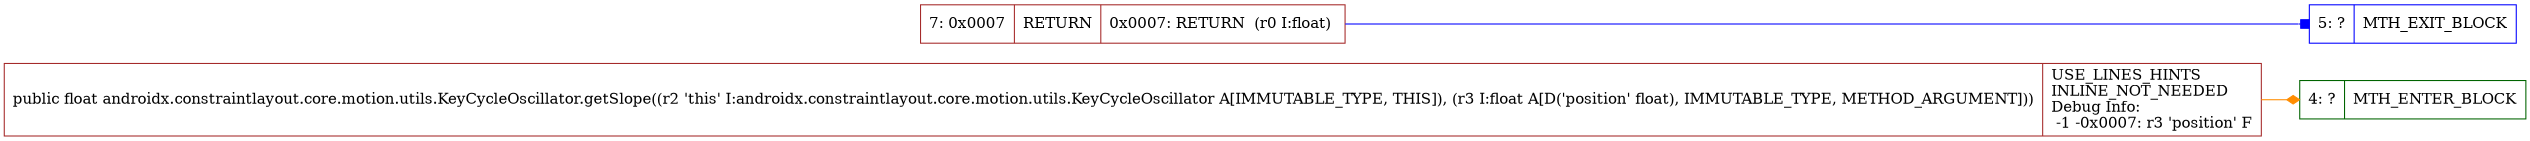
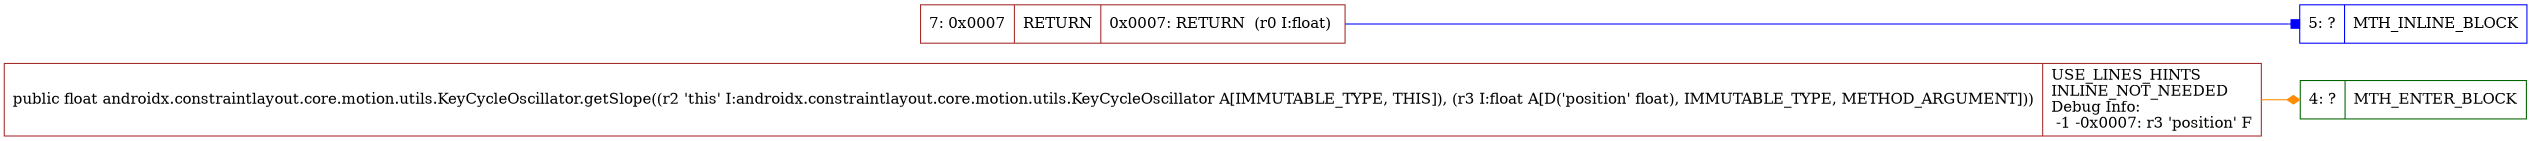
node "5: ?": text "MTH_EXIT_BLOCK" -> "MTH_INLINE_BLOCK"
